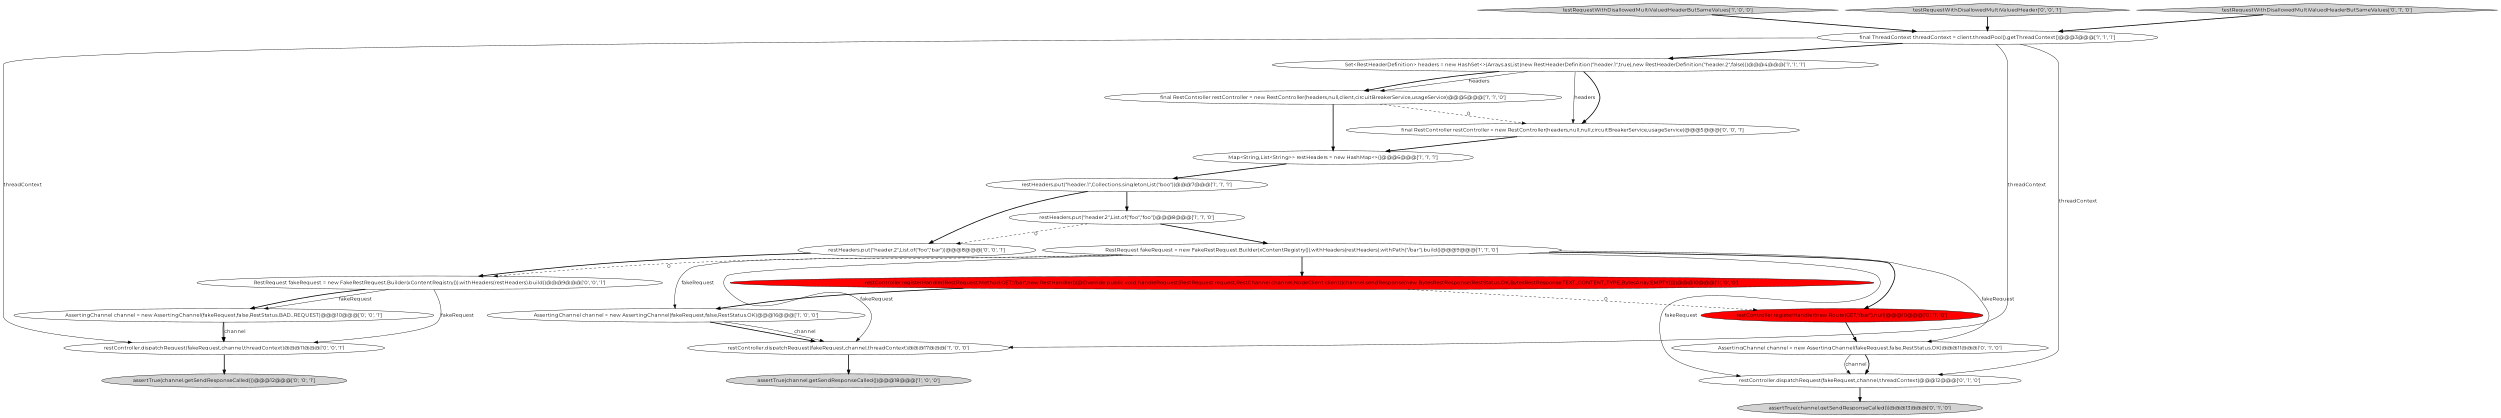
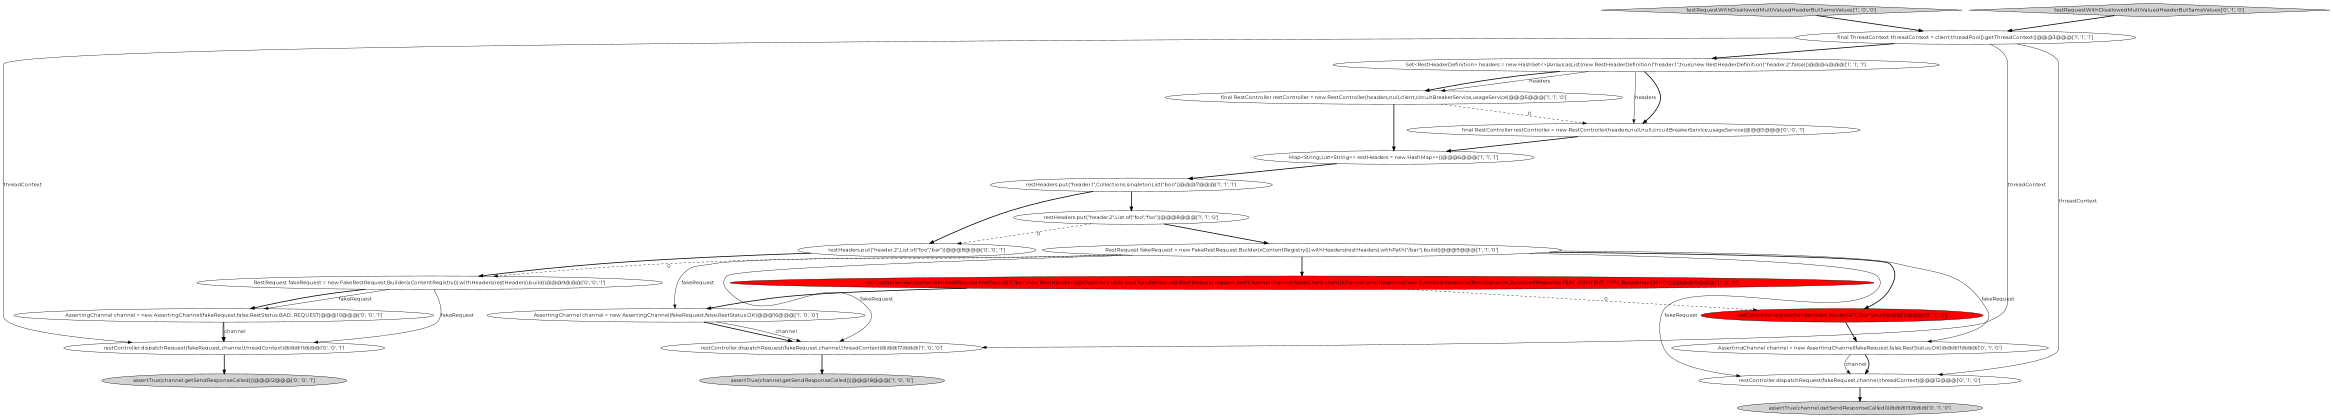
node "testRequestWithDisallowedMultiValuedHeader['0', '0', '1']": removed
